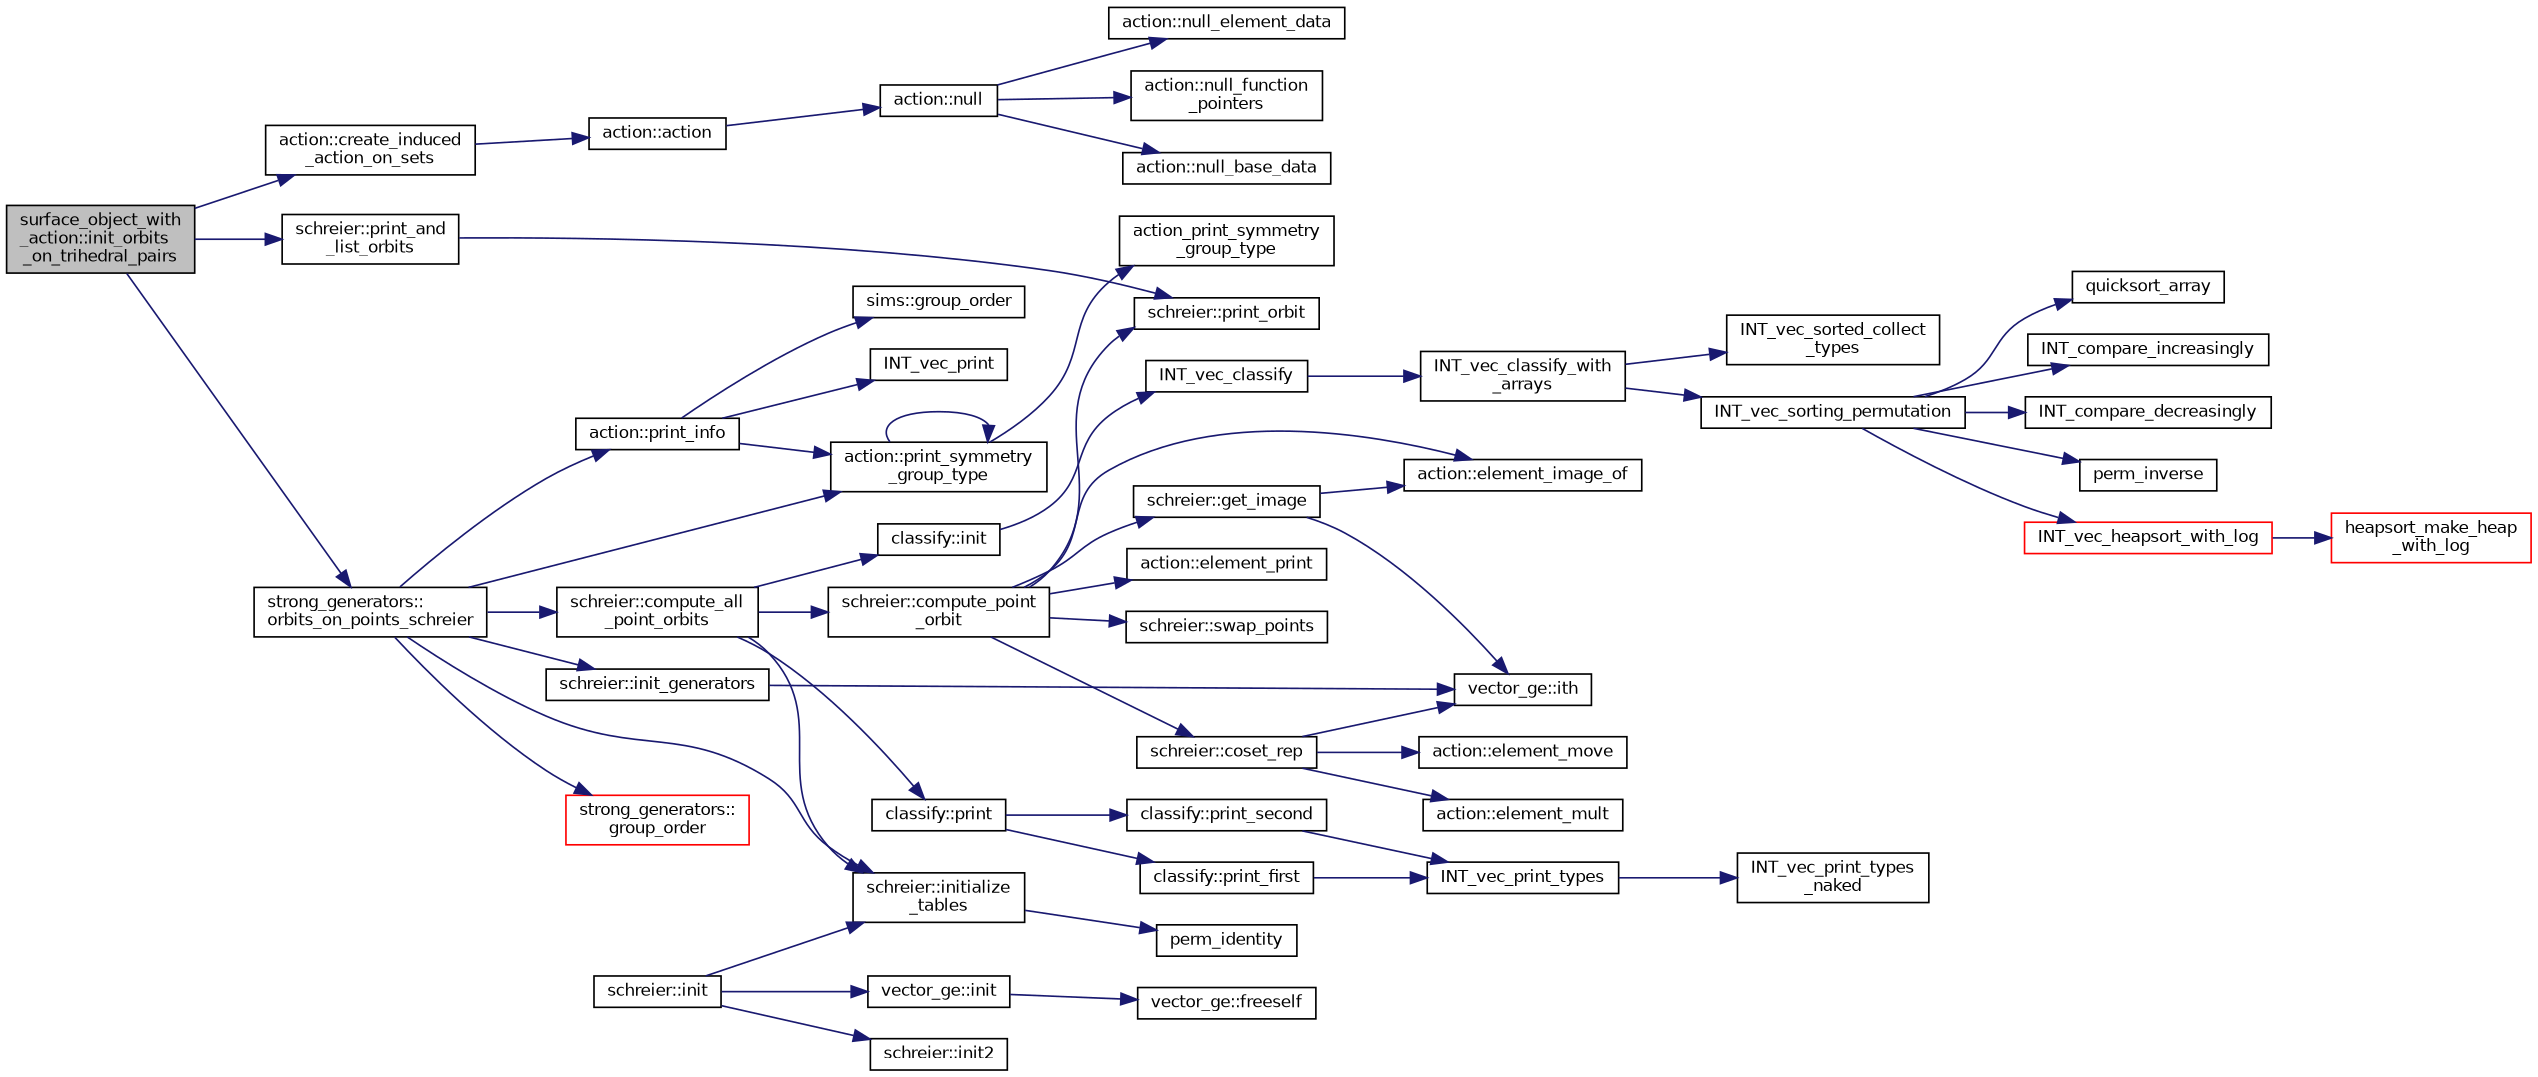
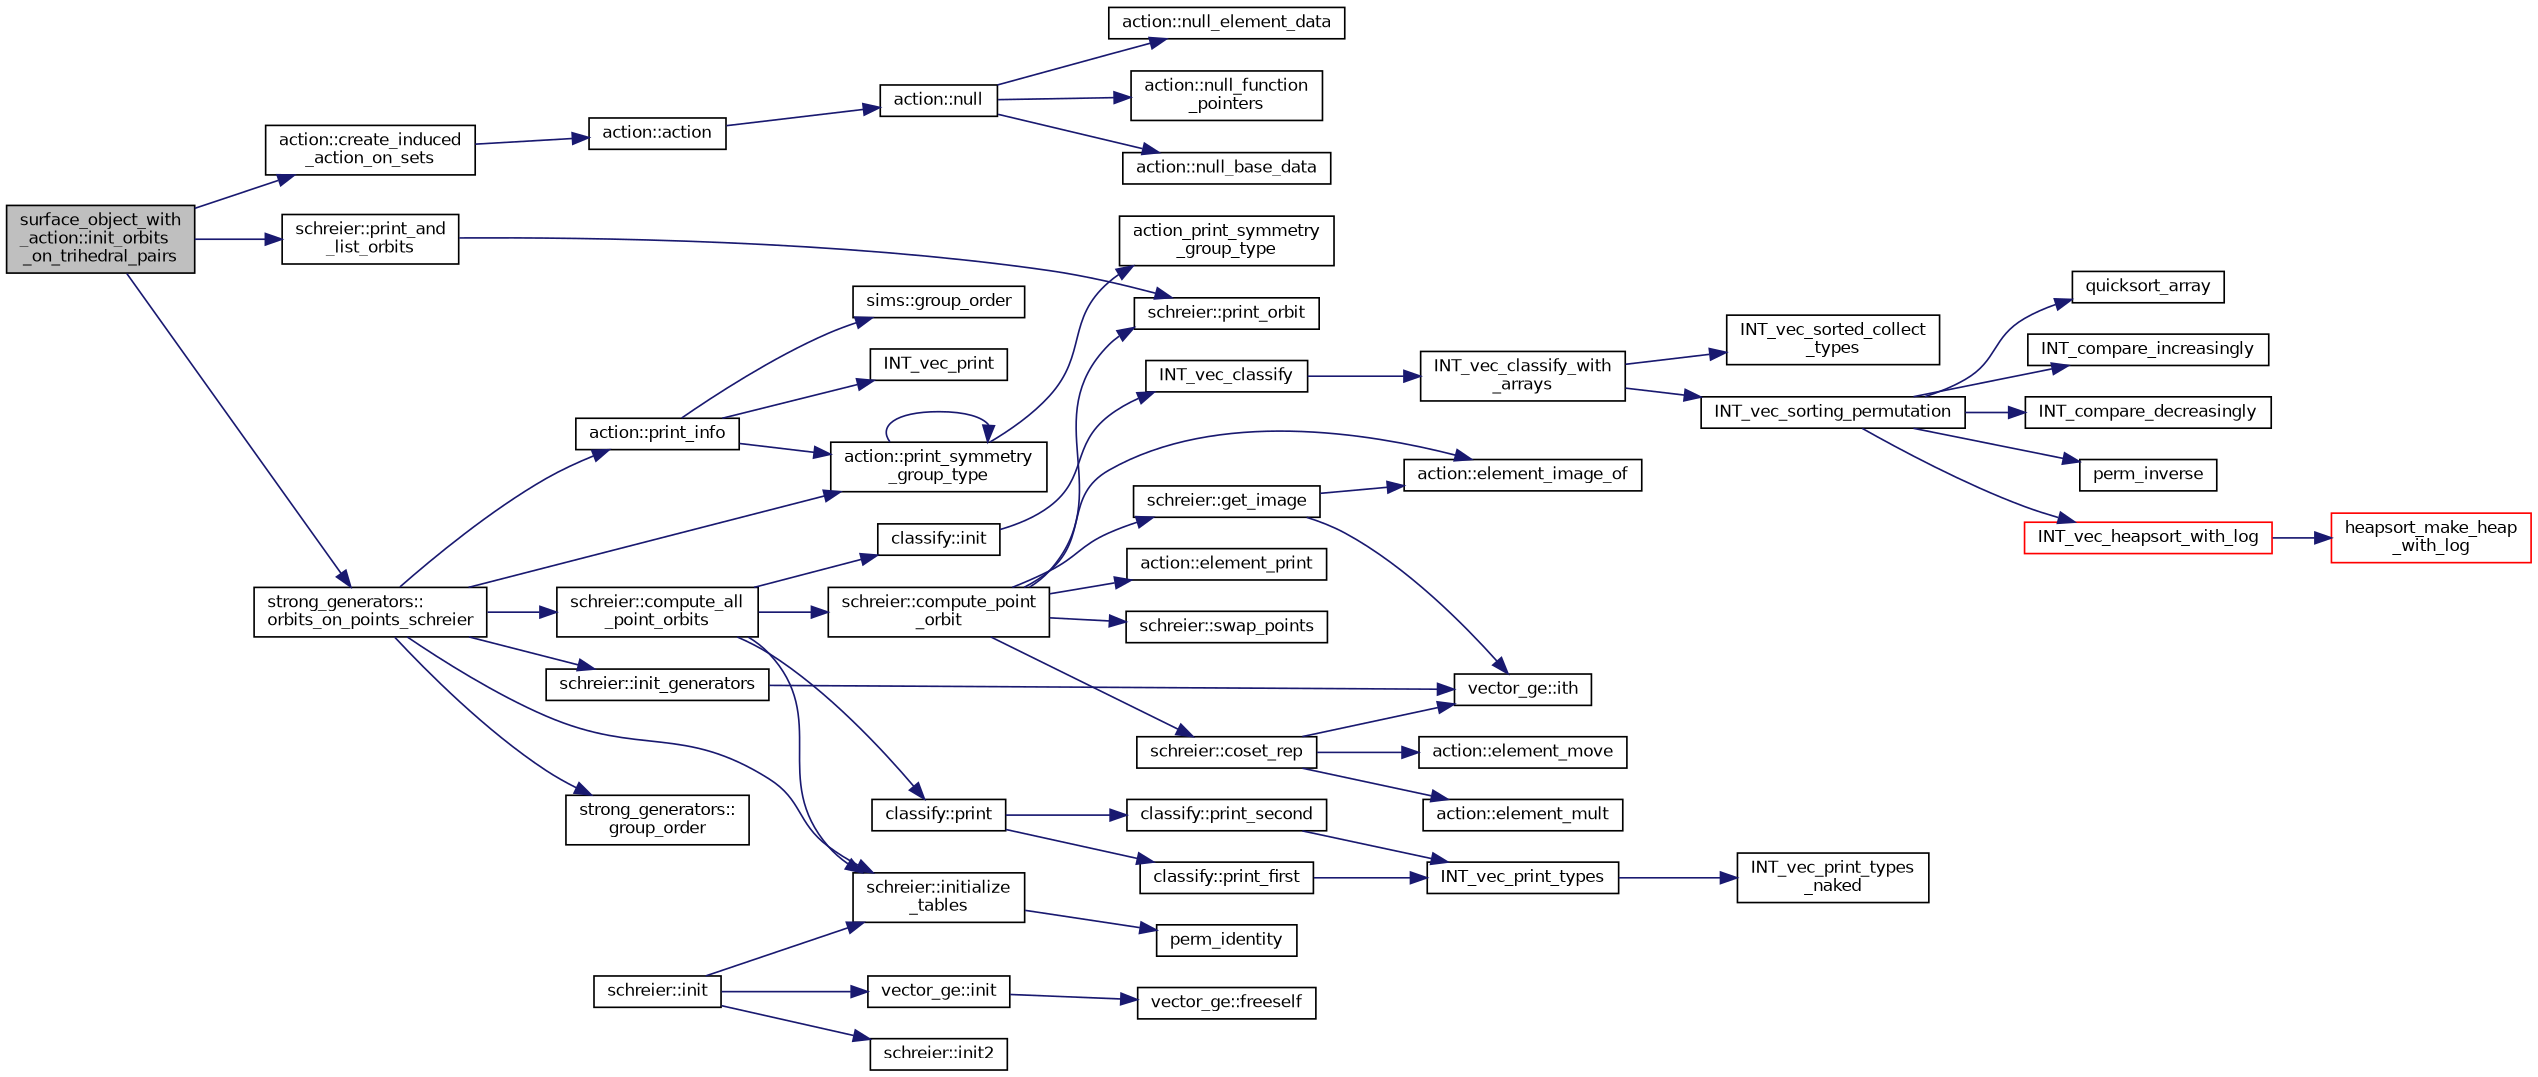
node "strong_generators:: group_order": color red -> black
